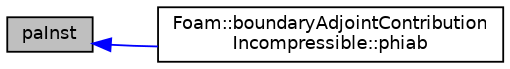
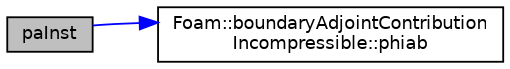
edge "Foam::boundaryAdjointContribution Incompressible::phiab" -> "paInst": reversed
